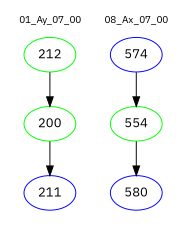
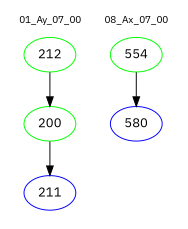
node "574": removed
